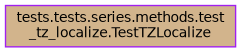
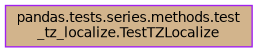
node "tests.tests.series.methods.test _tz_localize.TestTZLocalize": label "tests.tests.series.methods.test _tz_localize.TestTZLocalize" -> "pandas.tests.series.methods.test _tz_localize.TestTZLocalize"
